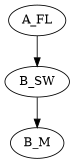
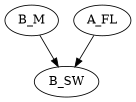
edge "B_SW" -> "B_M": reversed
